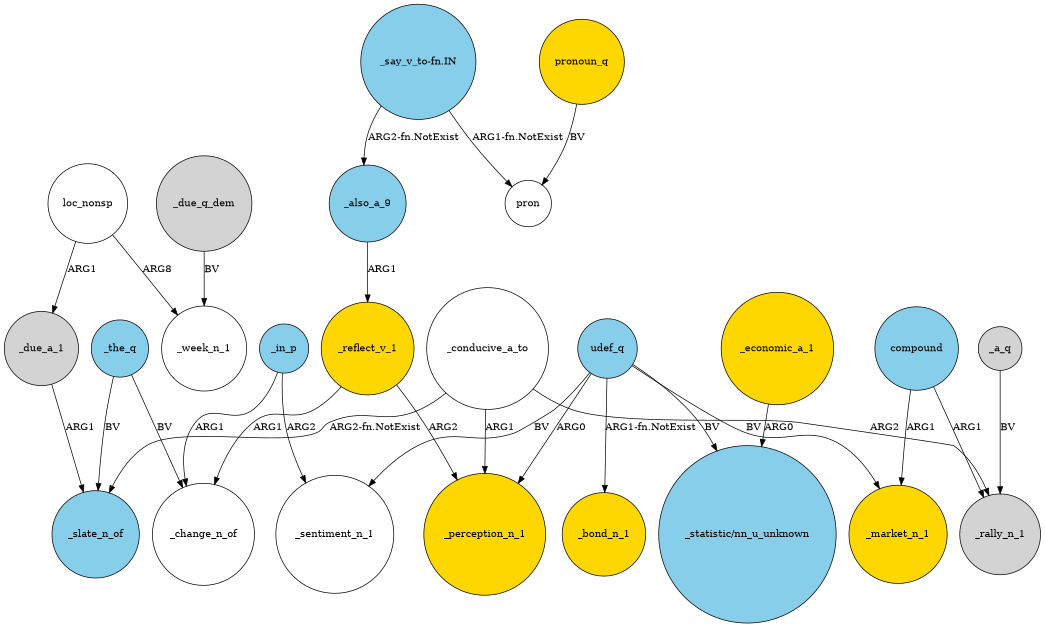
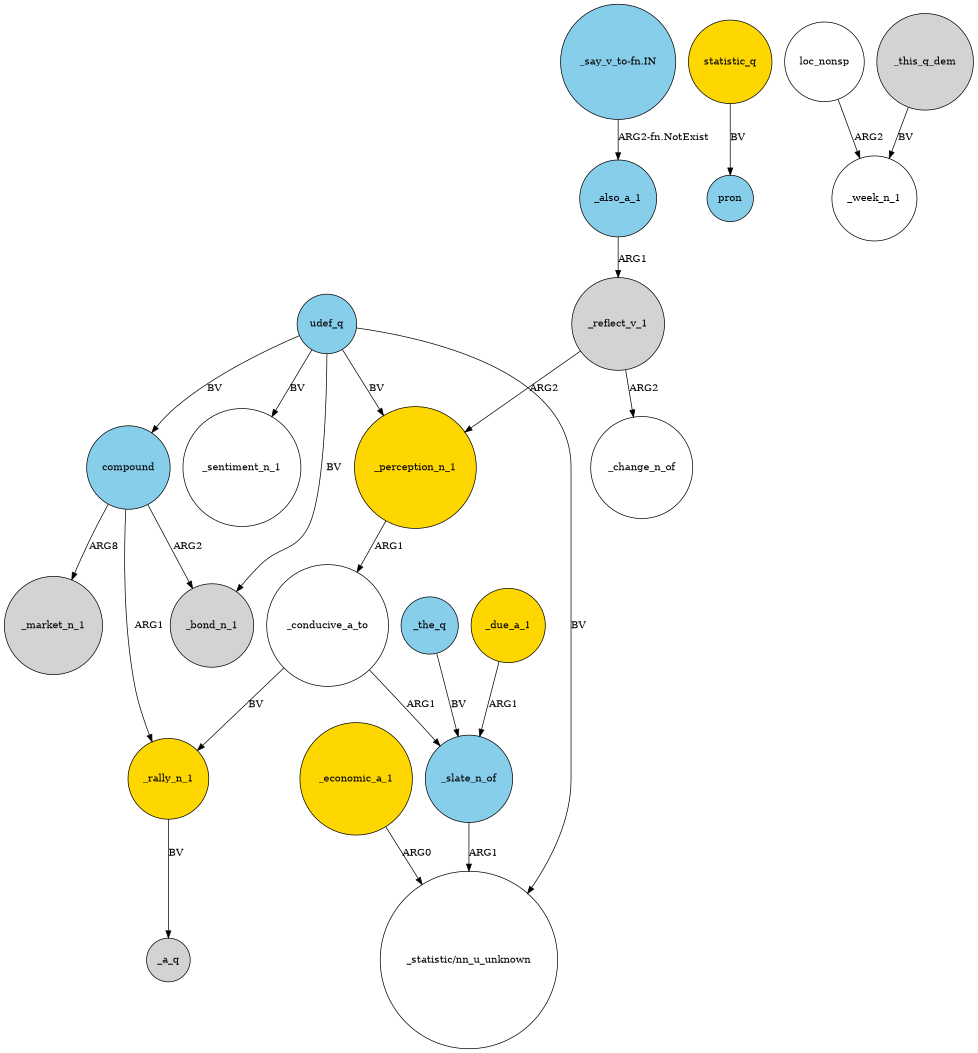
node "pronoun_q": label "pronoun_q" -> "statistic_q"
edge "_say_v_to-fn.IN" -> "pron": removed, label "ARG1-fn.NotExist"
node "_due_q_dem": label "_due_q_dem" -> "_this_q_dem"
node "_also_a_9": label "_also_a_9" -> "_also_a_1"
node "pron": fillcolor white -> skyblue
edge "loc_nonsp" -> "_week_n_1": label "ARG8" -> "ARG2"
edge "loc_nonsp" -> "_due_a_1": removed, label "ARG1"
node "_due_a_1": fillcolor lightgrey -> gold
node "_in_p": removed
node "_reflect_v_1": fillcolor gold -> lightgrey
edge "_the_q" -> "_change_n_of": removed, label "BV"
edge "_reflect_v_1" -> "_change_n_of": label "ARG1" -> "ARG2"
edge "_conducive_a_to" -> "_slate_n_of": label "ARG2-fn.NotExist" -> "ARG1"
edge "udef_q" -> "_perception_n_1": label "ARG0" -> "BV"
edge "udef_q" -> "_bond_n_1": label "ARG1-fn.NotExist" -> "BV"
edge "_conducive_a_to" -> "_rally_n_1": label "ARG2" -> "BV"
edge "compound" -> "_market_n_1": label "ARG1" -> "ARG8"
edge "_a_q" -> "_rally_n_1": reversed
edge "_conducive_a_to" -> "_perception_n_1": reversed
edge "udef_q" -> "_market_n_1": now "udef_q" -> "compound"
node "_bond_n_1": fillcolor gold -> lightgrey
node "_statistic/nn_u_unknown": fillcolor skyblue -> white
node "_market_n_1": fillcolor gold -> lightgrey
node "_rally_n_1": fillcolor lightgrey -> gold
edge "compound" -> "_bond_n_1": added, label "ARG2"
edge "_slate_n_of" -> "_statistic/nn_u_unknown": added, label "ARG1"
